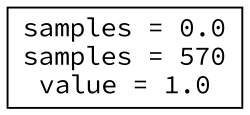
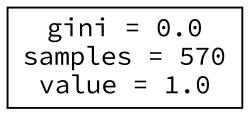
node "samples = 0.0 samples = 570 value = 1.0": label "samples = 0.0 samples = 570 value = 1.0" -> "gini = 0.0 samples = 570 value = 1.0"
